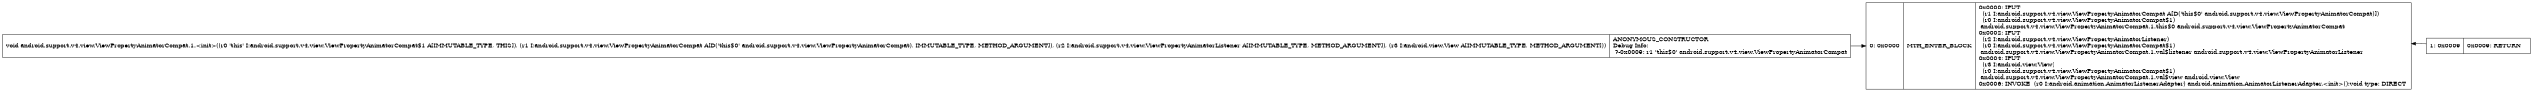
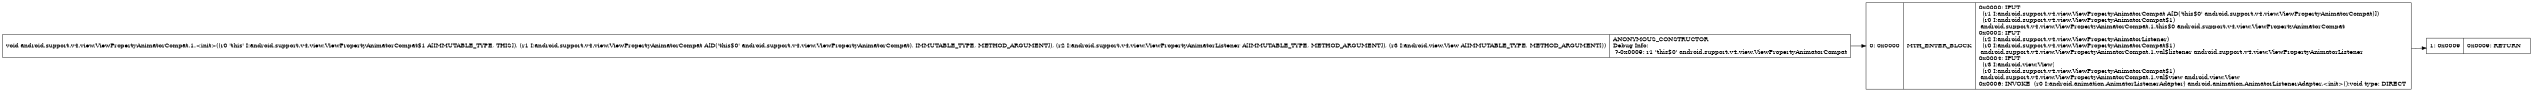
edge "1: 0x0009" -> "0: 0x0000": reversed
